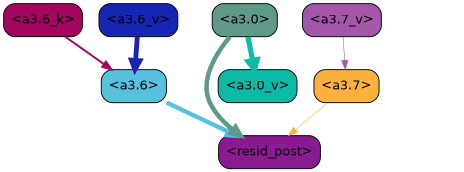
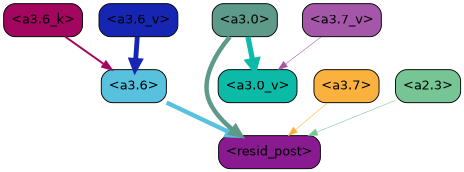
edge "<a3.7_v>" -> "<a3.7>": now "<a3.7_v>" -> "<a3.0_v>"
node "<a2.3>": added
